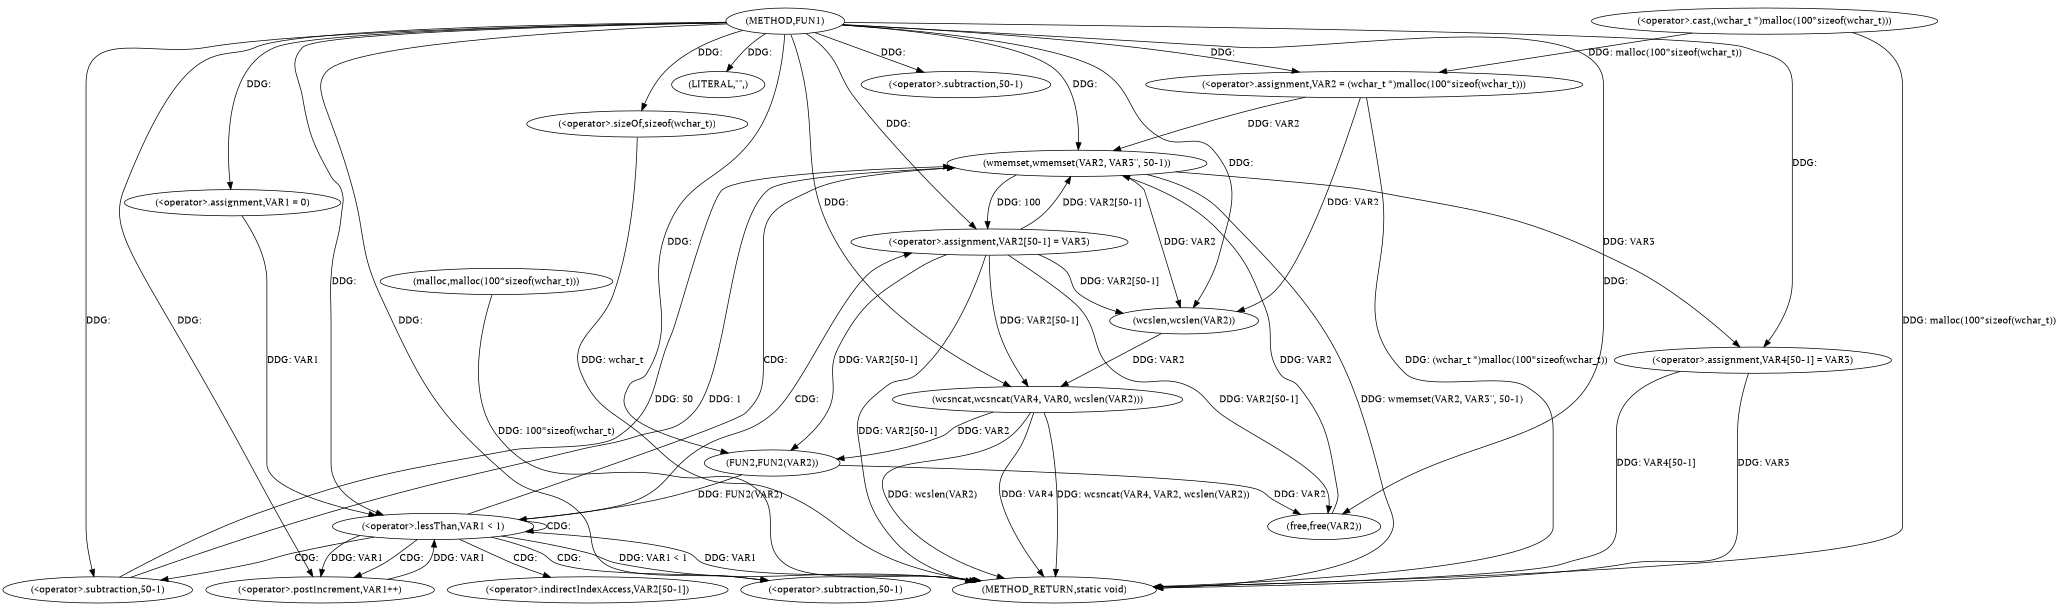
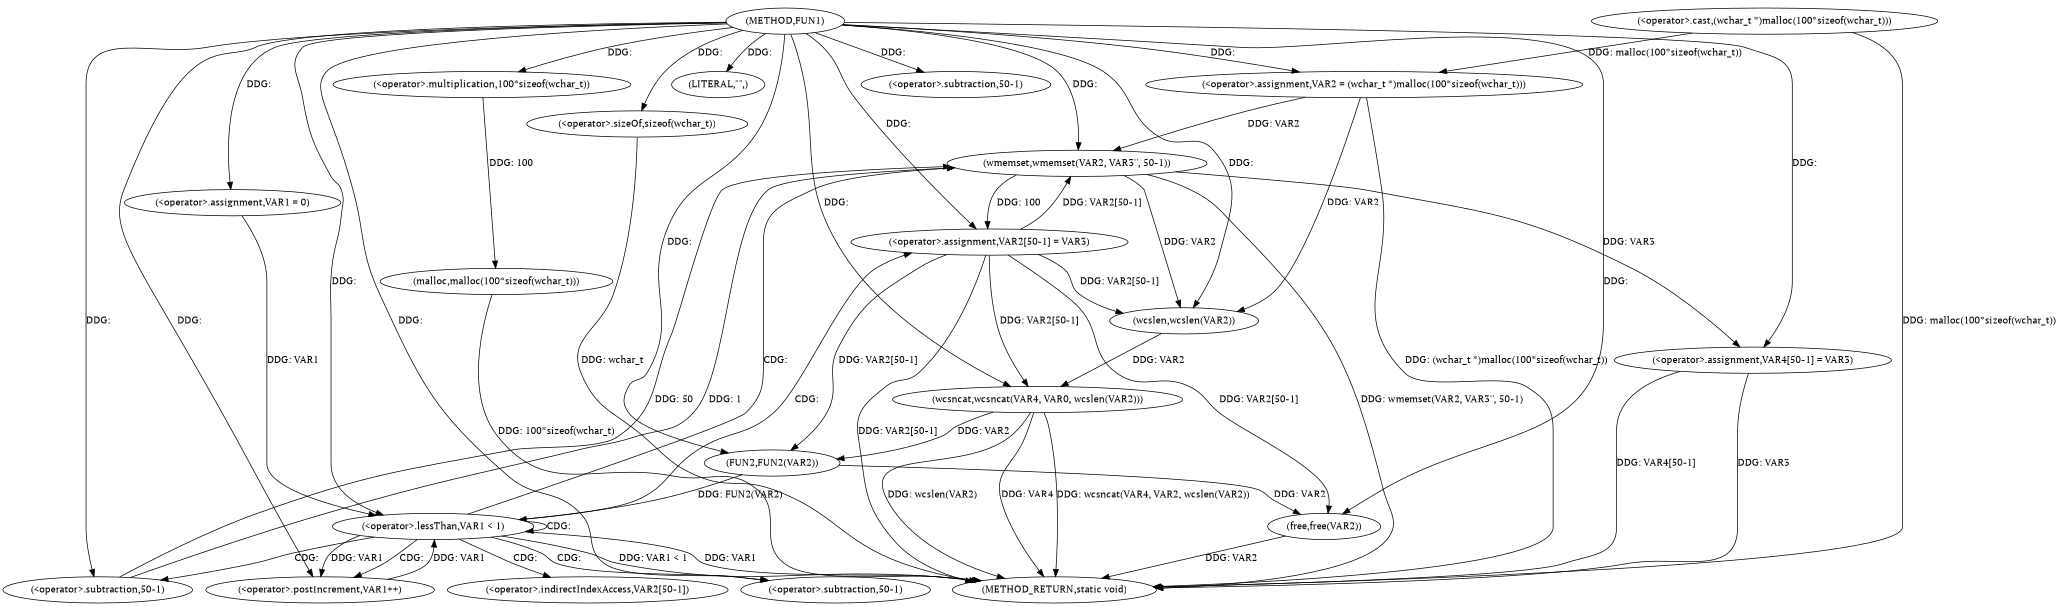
node "(<operator>.multiplication,100*sizeof(wchar_t))": added
edge "(free,free(VAR2))" -> "(wmemset,wmemset(VAR2, VAR3'', 50-1))": now "(free,free(VAR2))" -> "(METHOD_RETURN,static void)"
